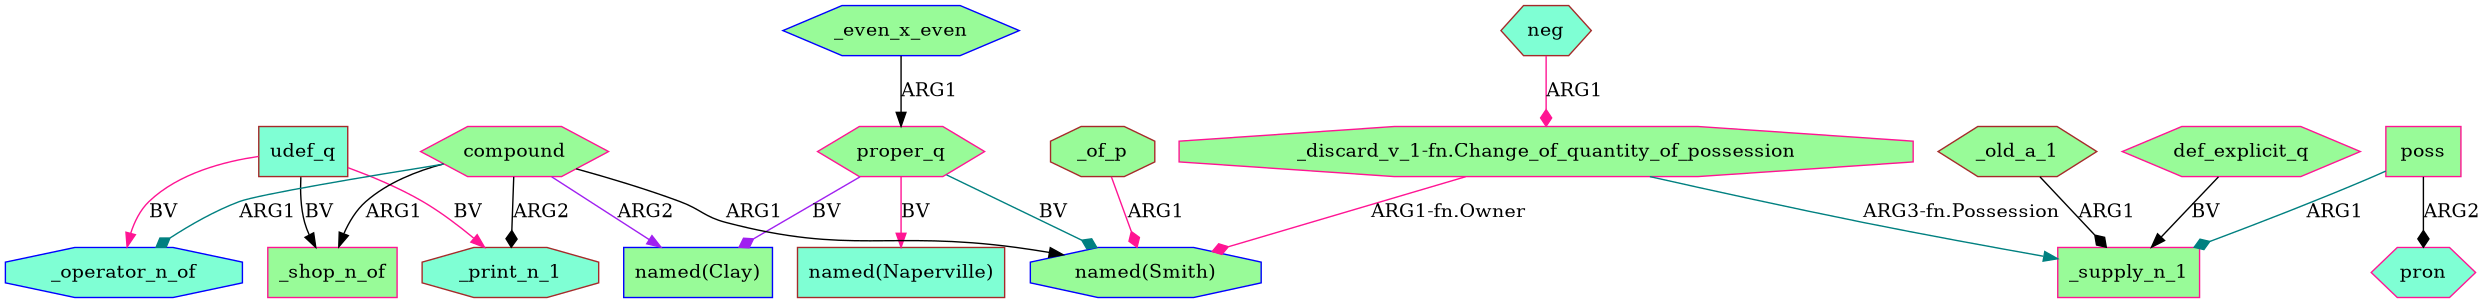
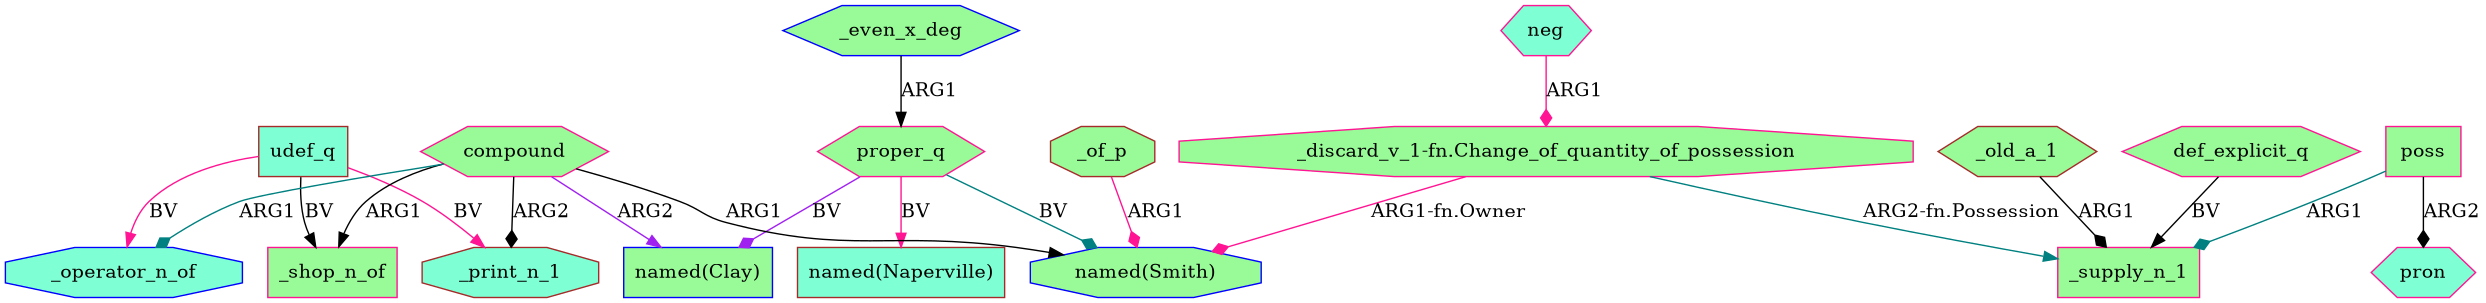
node "_even_x_even": label "_even_x_even" -> "_even_x_deg"
node "neg": color brown -> deeppink
edge "_discard_v_1-fn.Change_of_quantity_of_possession" -> "_supply_n_1": label "ARG3-fn.Possession" -> "ARG2-fn.Possession"
